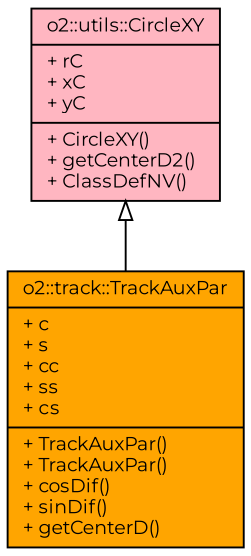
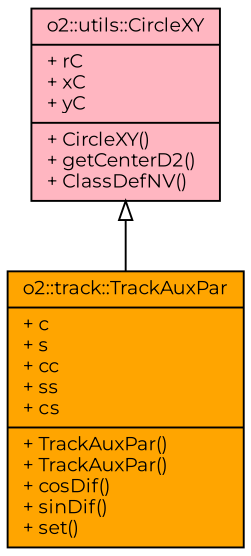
node "o2::track::TrackAuxPar": text "+ getCenterD()" -> "+ set()"
